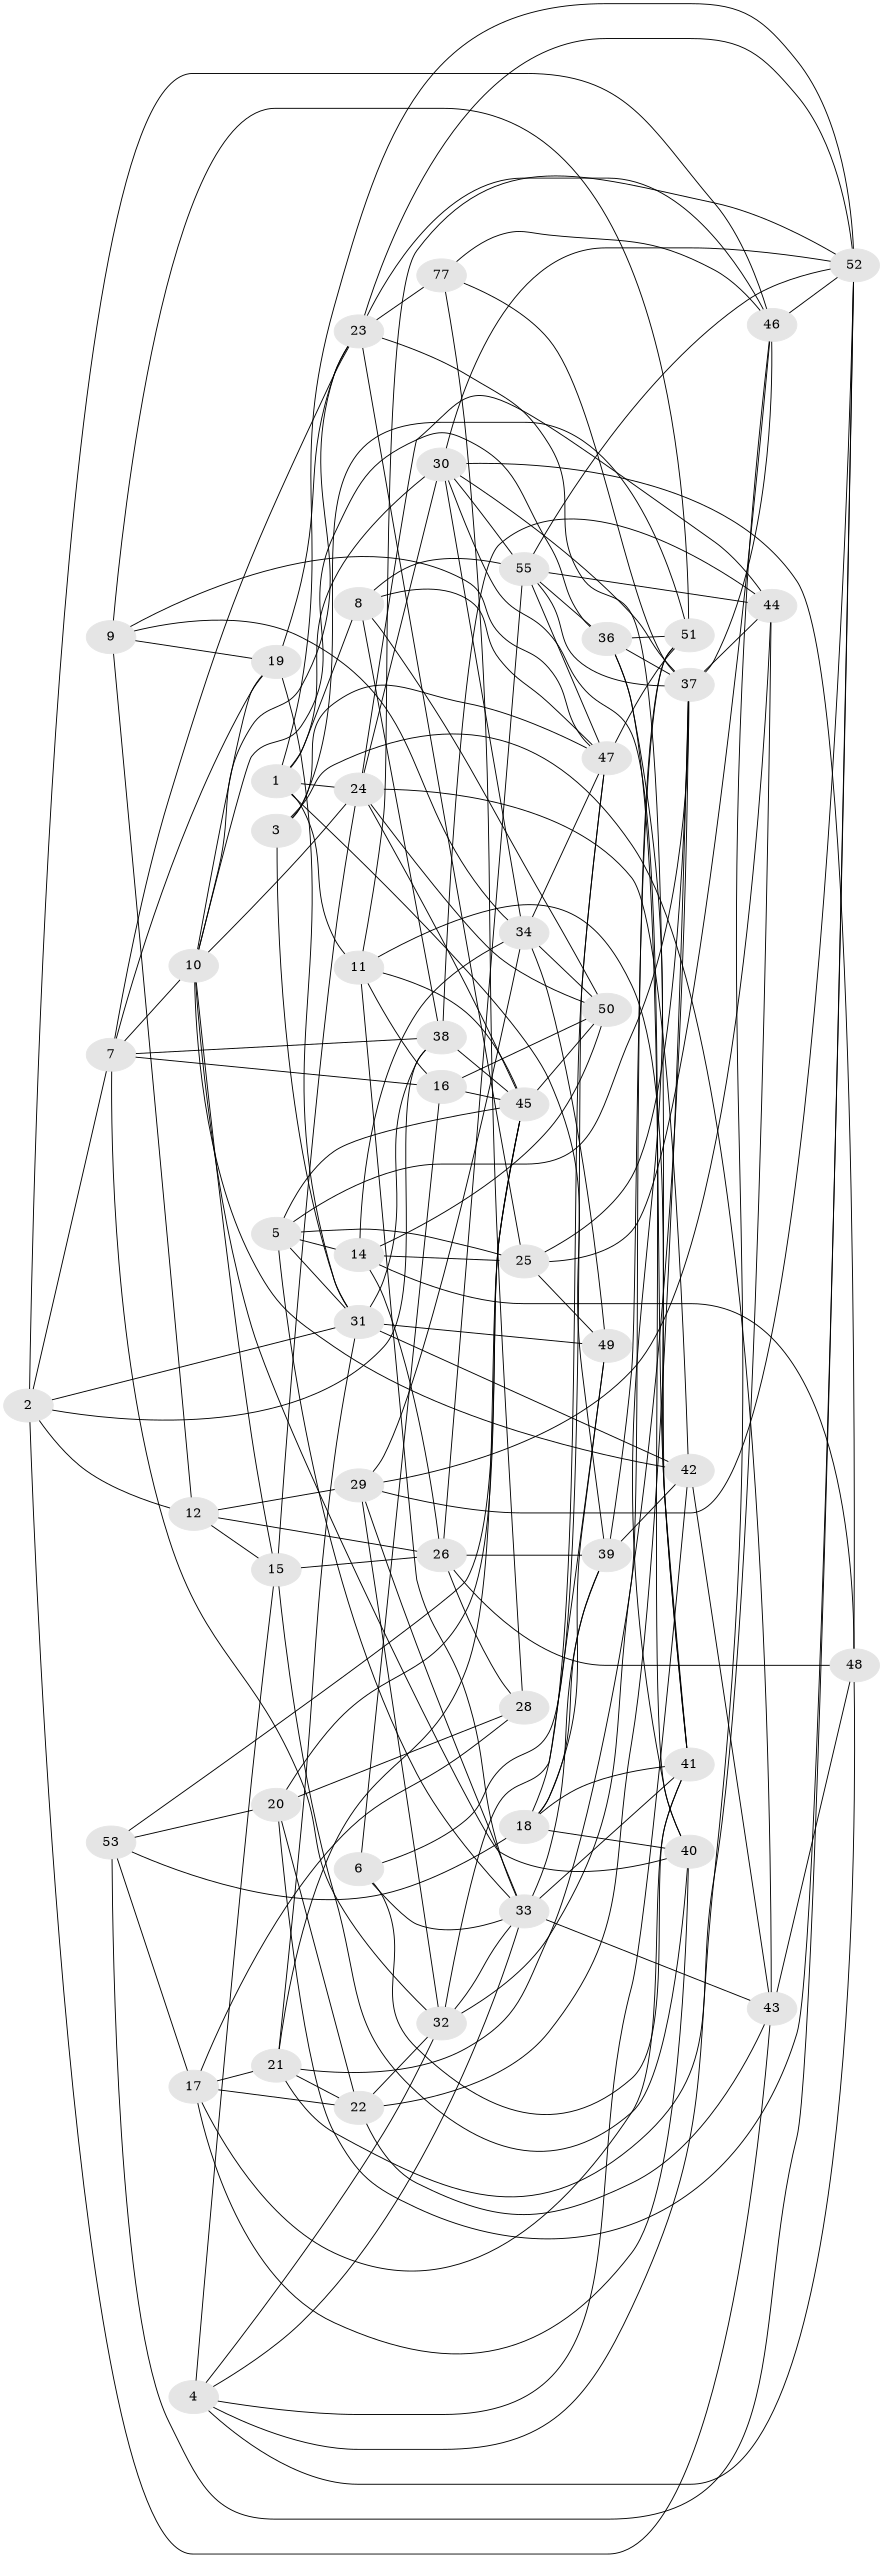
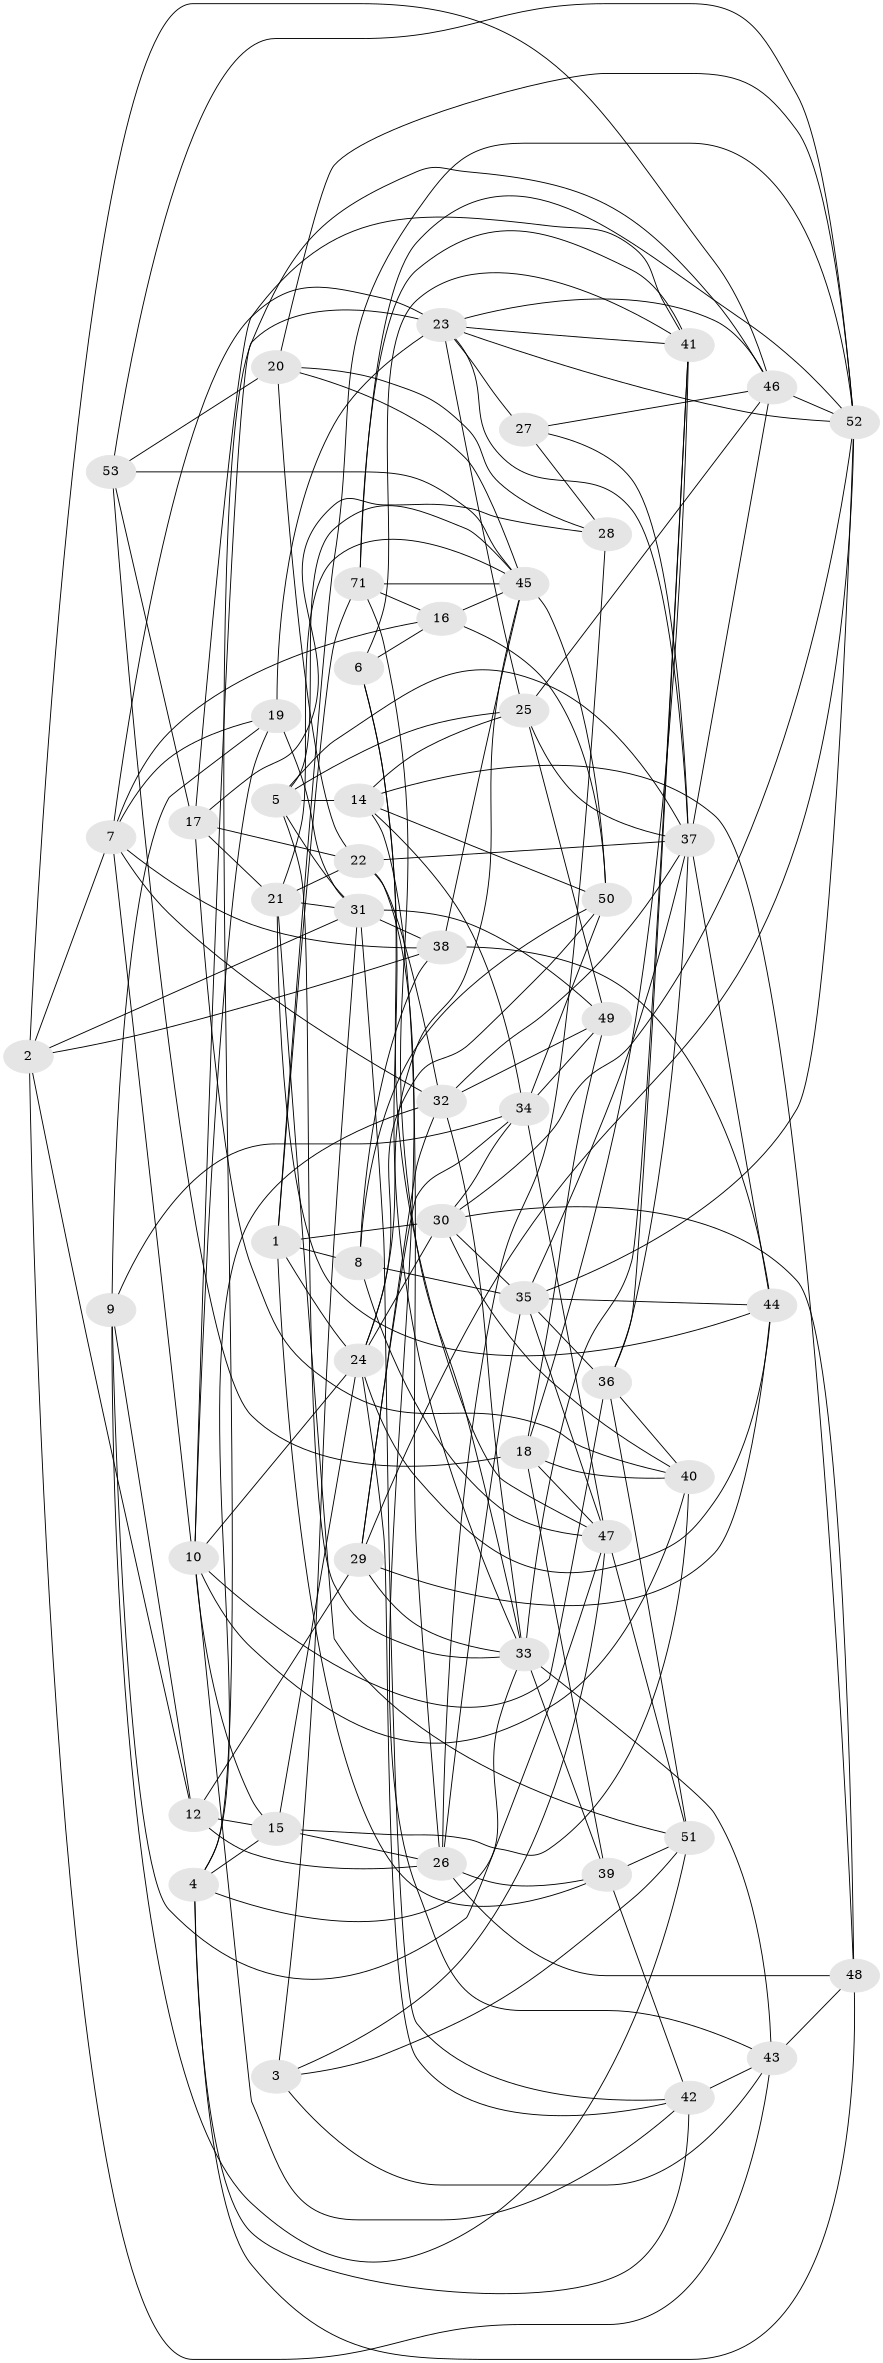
node "77": label "77" -> "27"
edge "30" -- "37": now "23" -- "37"
node "55": label "55" -> "35"
node "11": label "11" -> "71"
